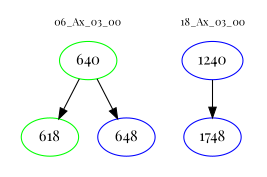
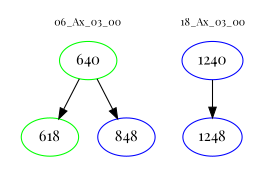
node "648": label "648" -> "848"
node "1748": label "1748" -> "1248"
